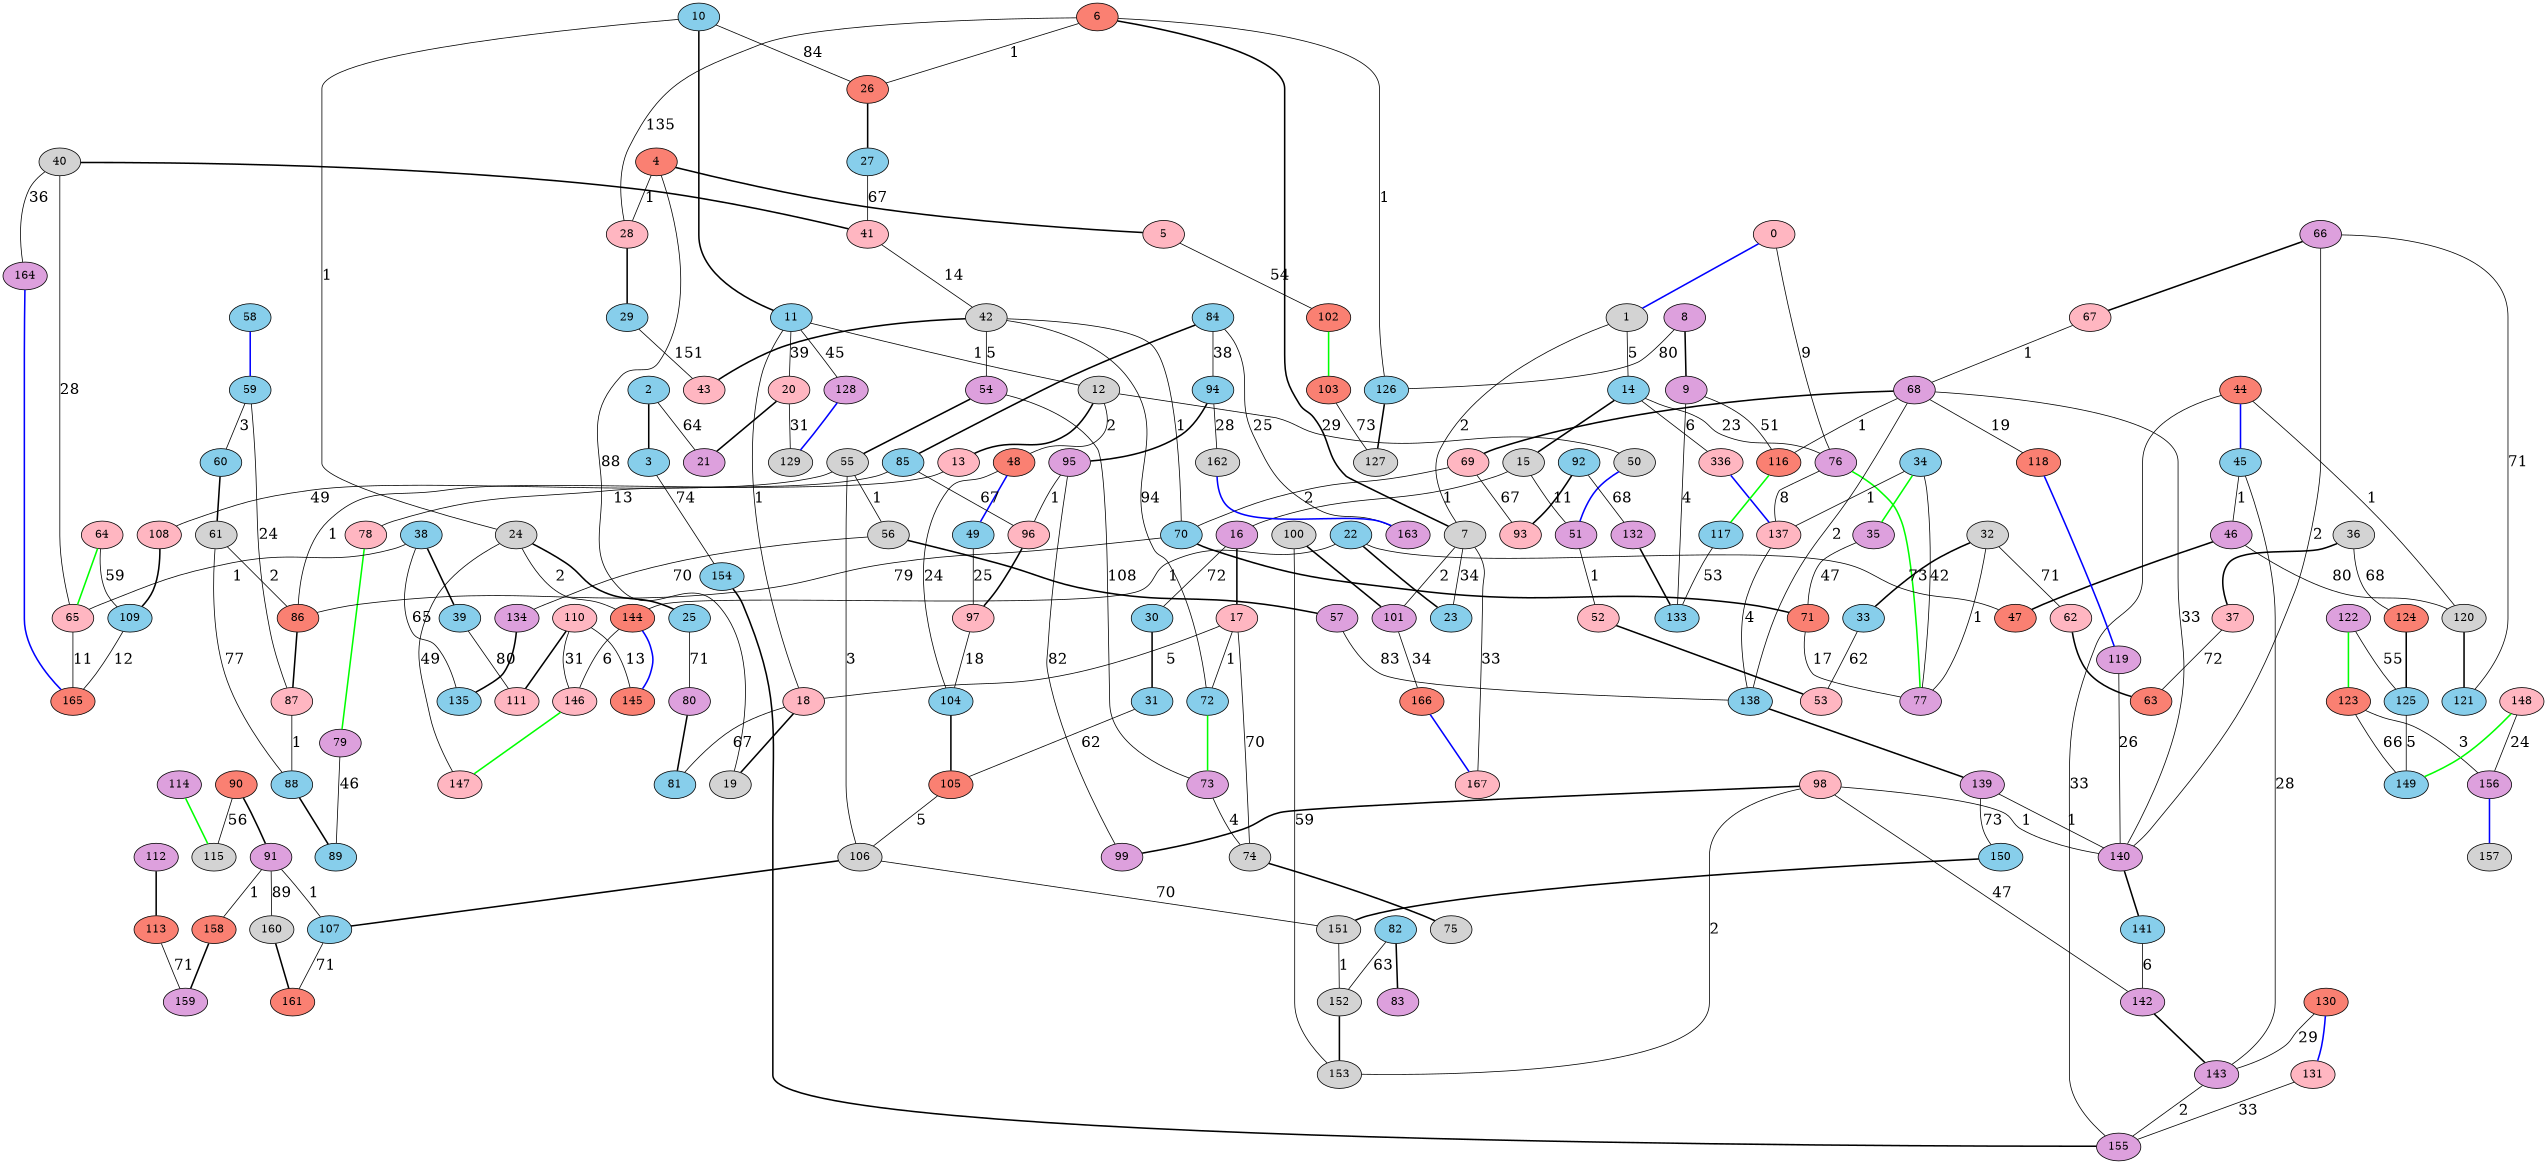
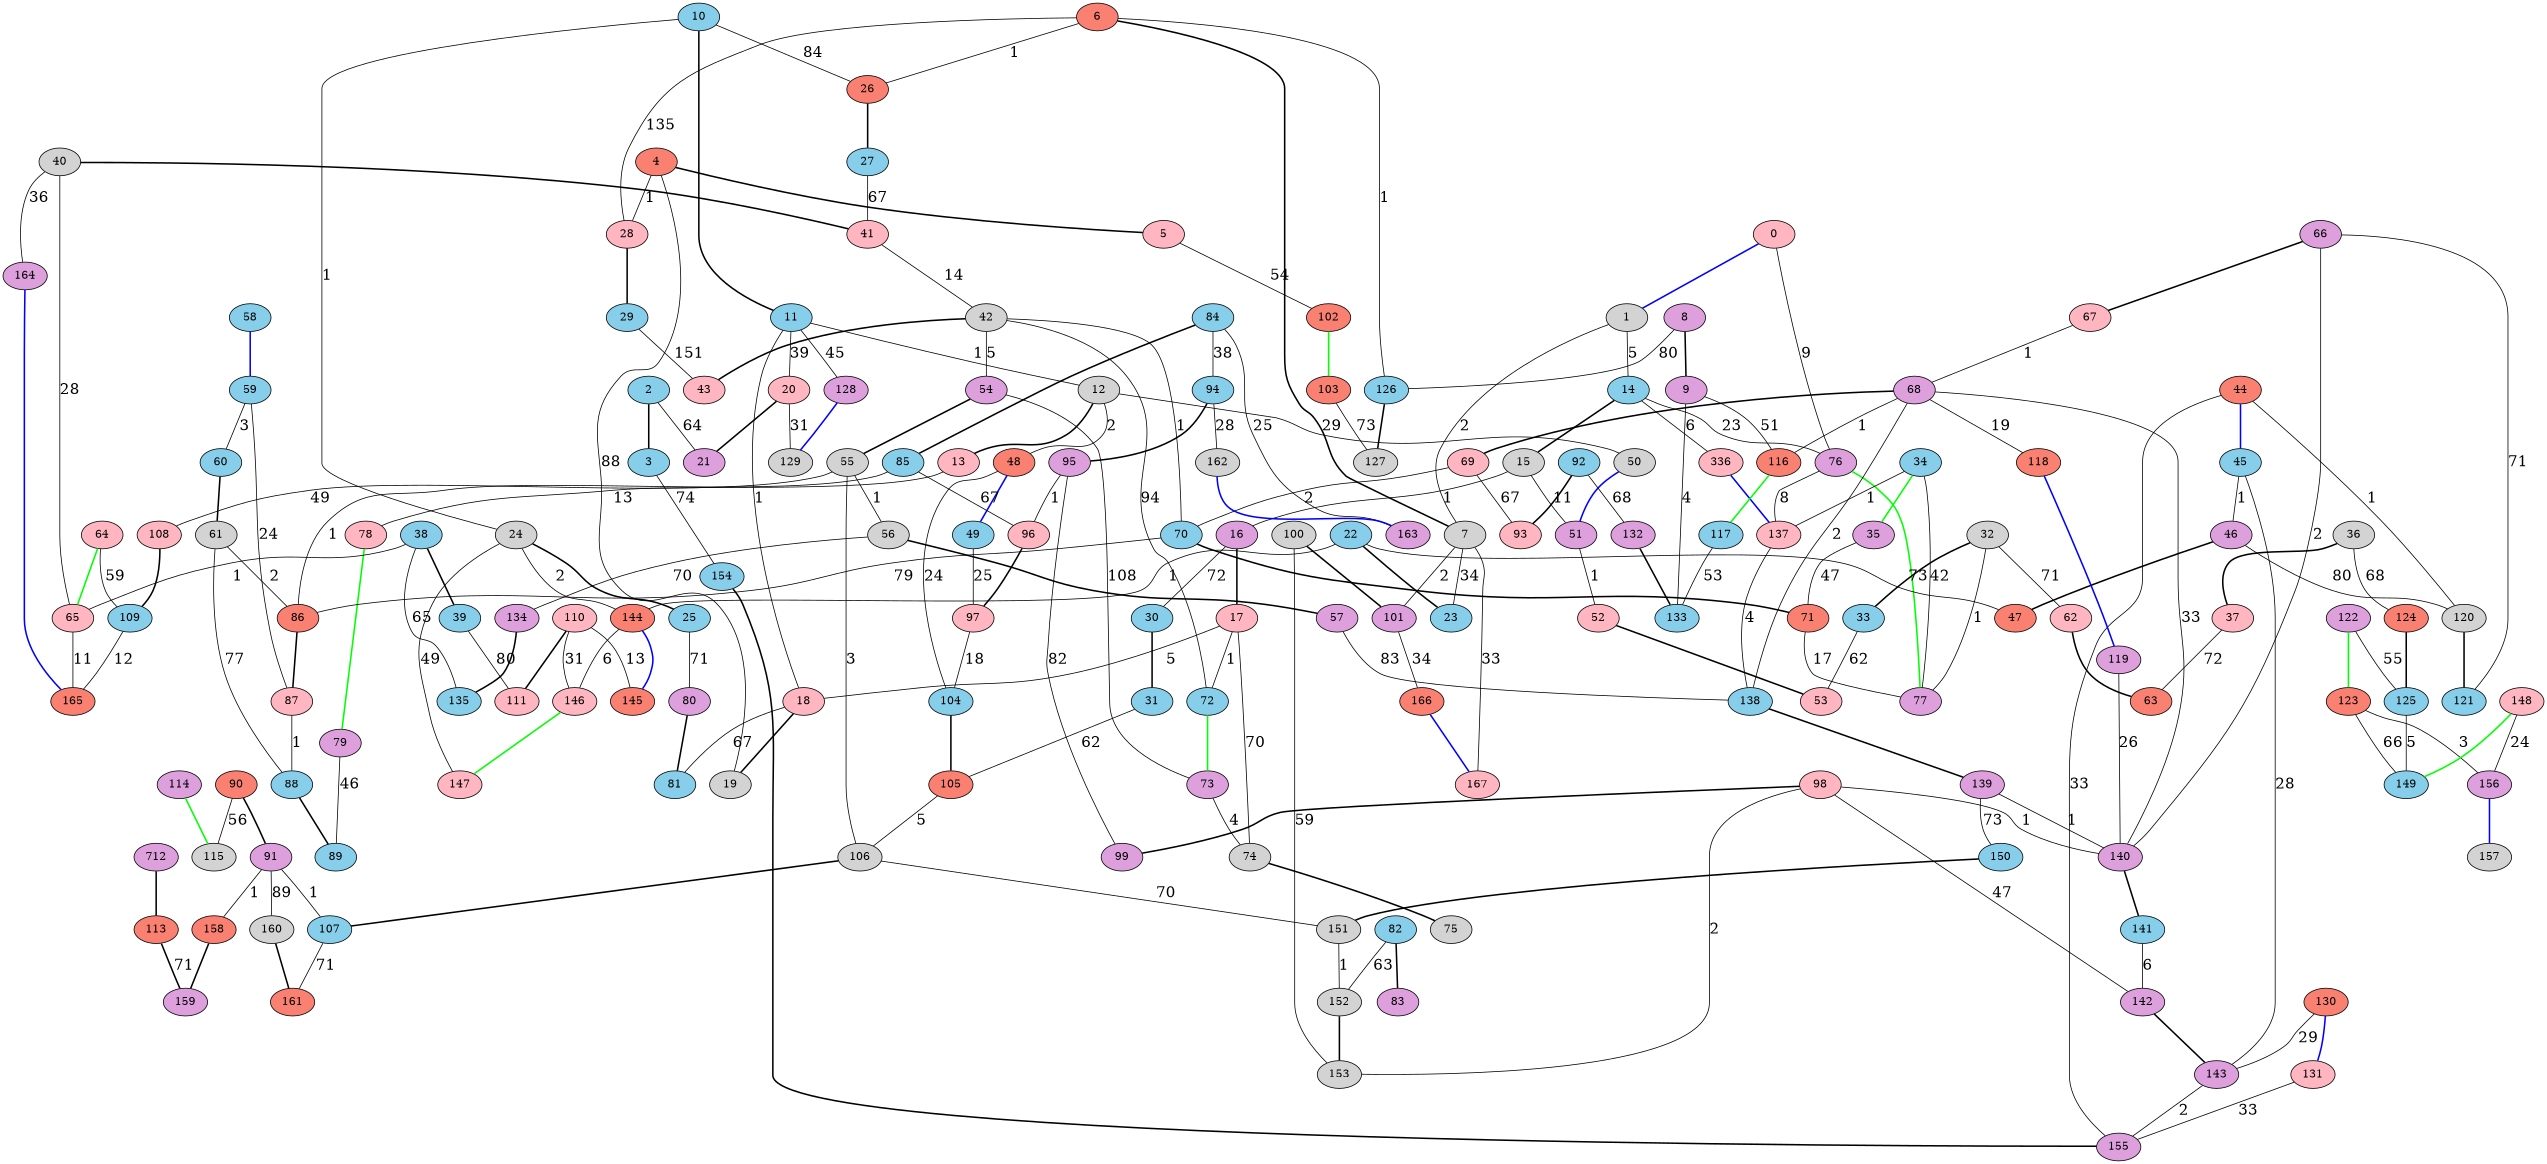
node "112": label "112" -> "712"
edge "113" -- "159": style solid -> bold
